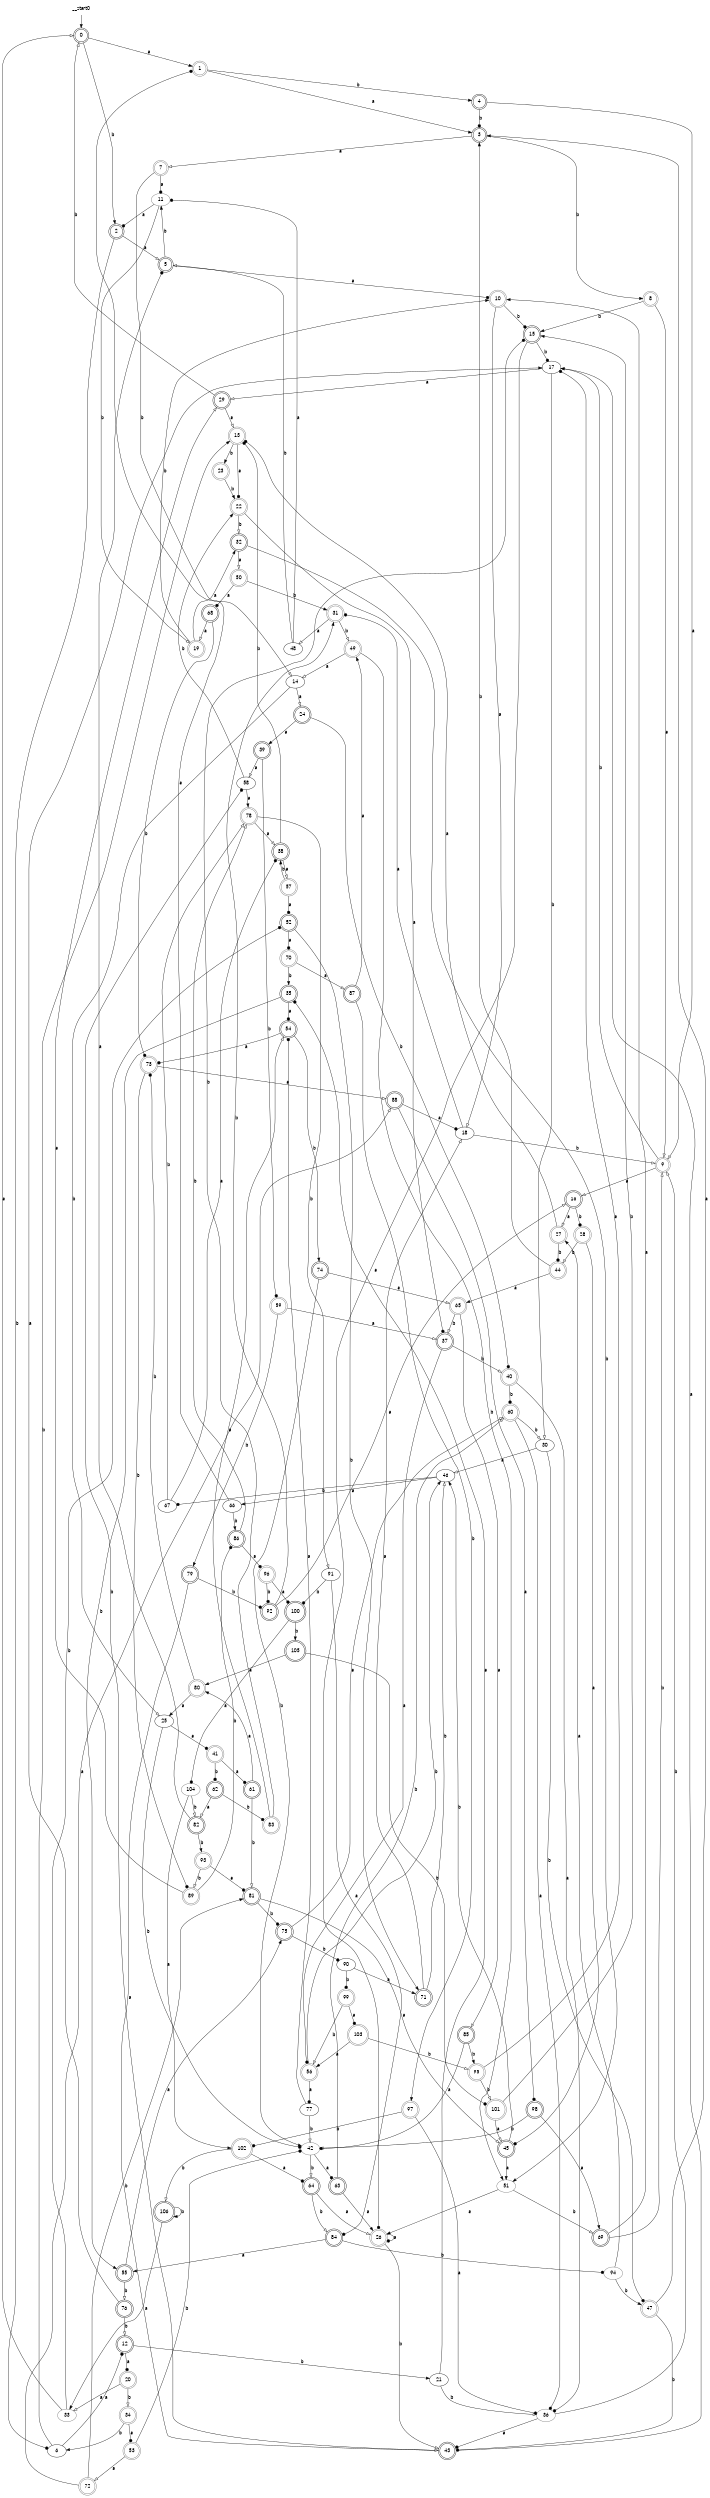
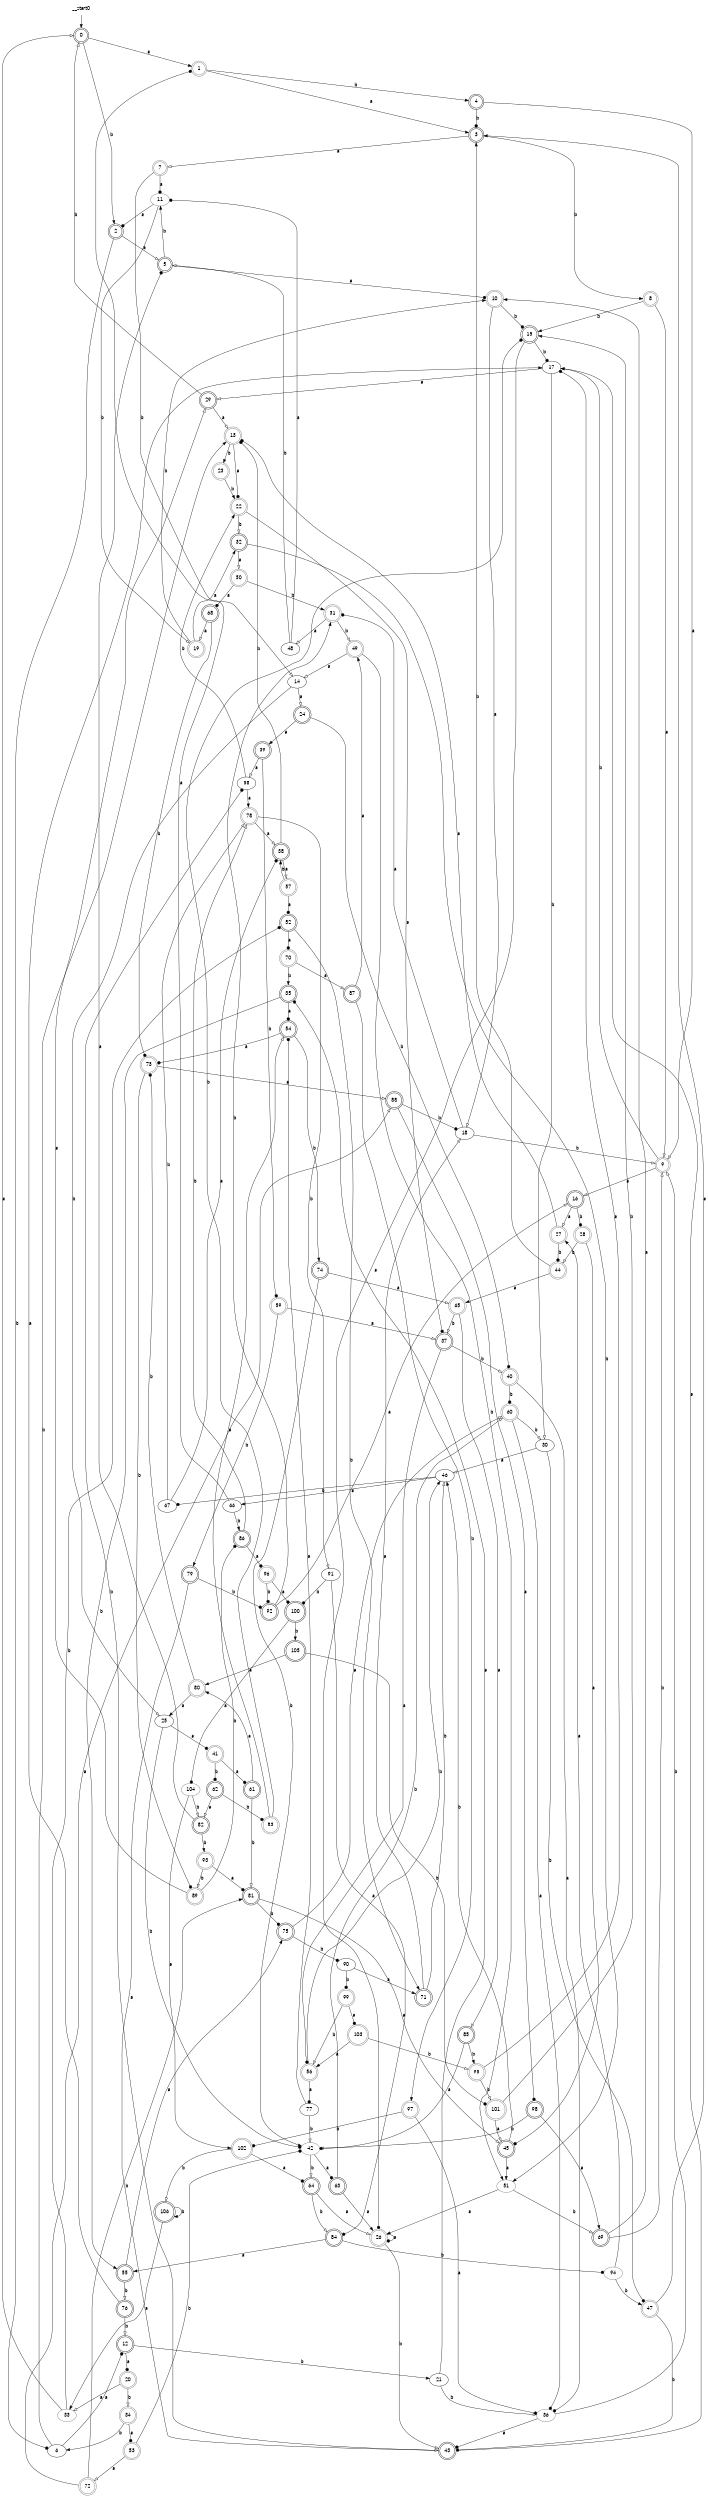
edge "88" -> "18": label "a" -> "b"
